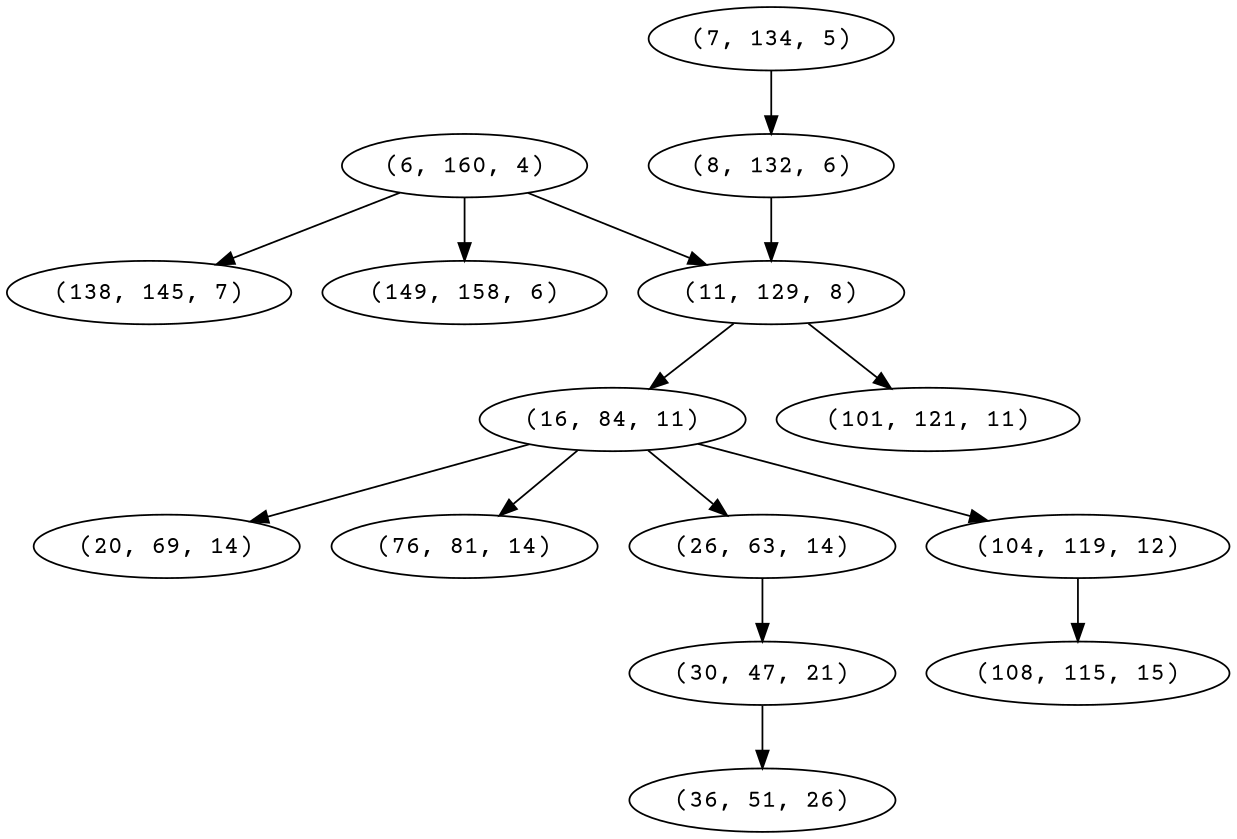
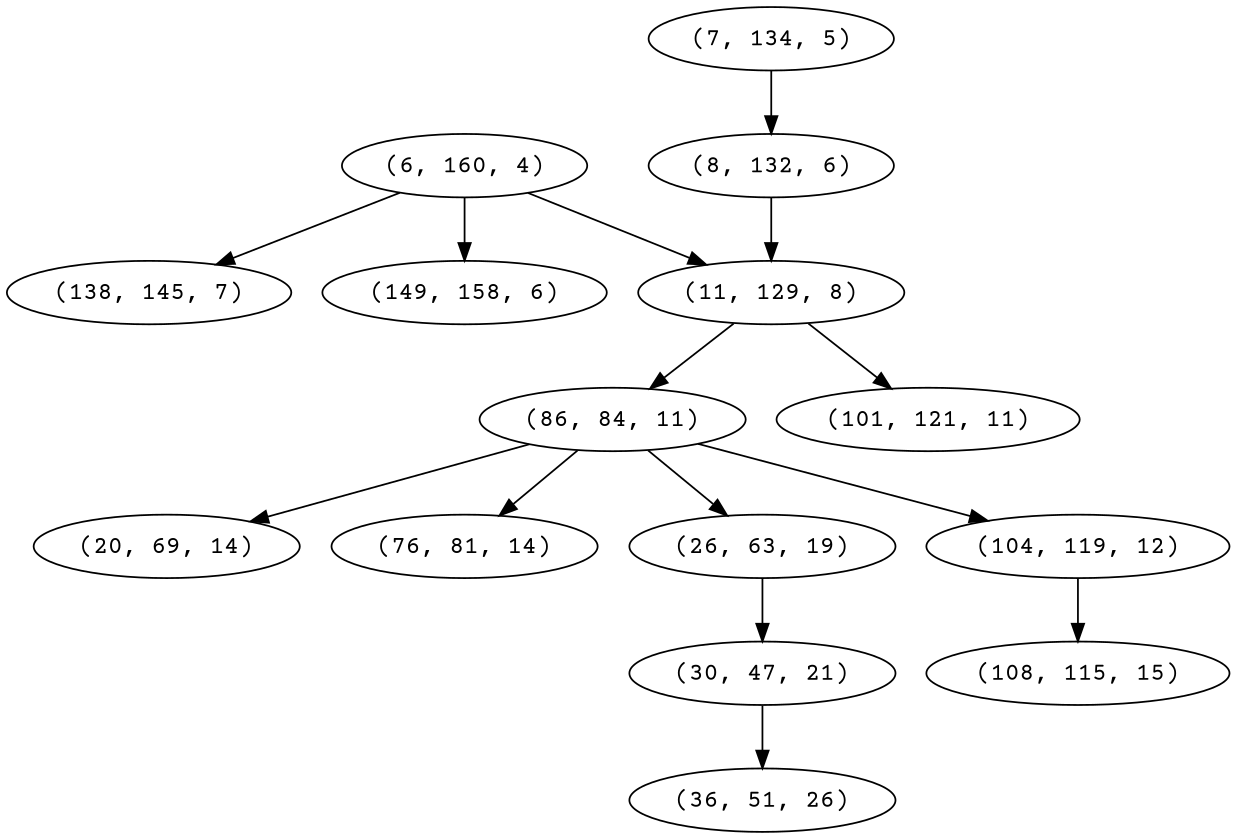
node "(16, 84, 11)": label "(16, 84, 11)" -> "(86, 84, 11)"
node "(26, 63, 14)": label "(26, 63, 14)" -> "(26, 63, 19)"
